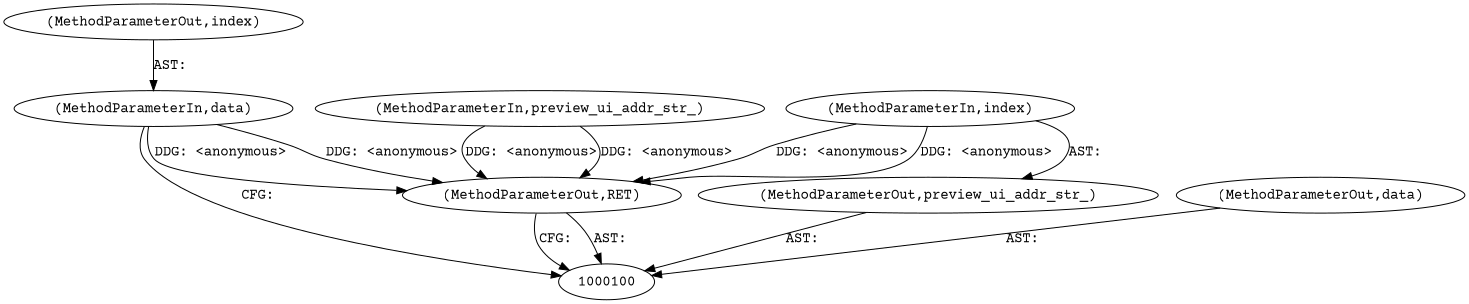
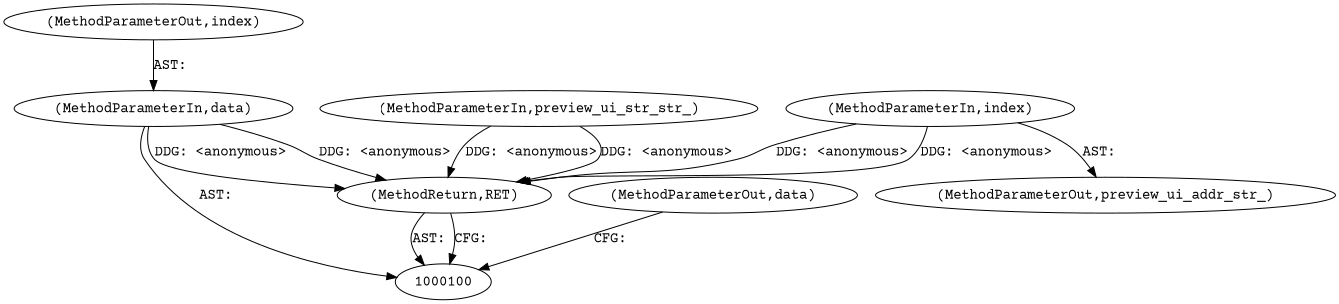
node "(MethodParameterIn,preview_ui_addr_str_)": label "(MethodParameterIn,preview_ui_addr_str_)" -> "(MethodParameterIn,preview_ui_str_str_)"
edge "(MethodParameterIn,data)" -> "1000100": label "CFG: " -> "AST: "
node "(MethodParameterOut,RET)": label "(MethodParameterOut,RET)" -> "(MethodReturn,RET)"
edge "(MethodParameterOut,data)" -> "1000100": label "AST: " -> "CFG: "
edge "(MethodParameterOut,preview_ui_addr_str_)" -> "1000100": removed, label "AST:"
